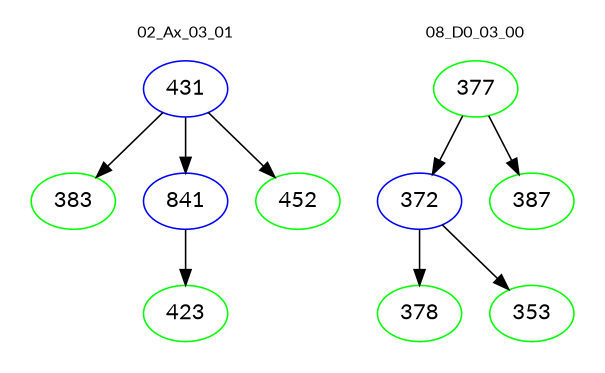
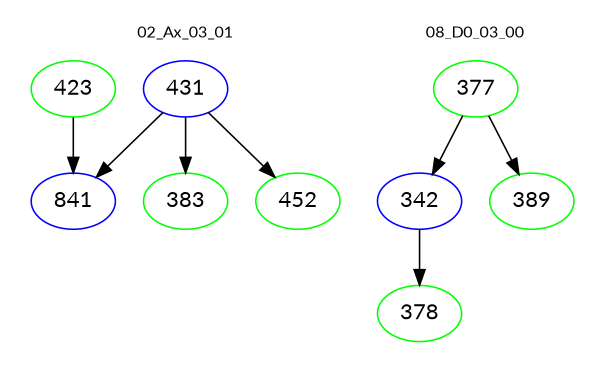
node "372": label "372" -> "342"
node "387": label "387" -> "389"
edge "841" -> "423": reversed
node "353": removed
